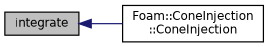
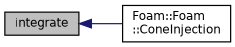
node "Foam::ConeInjection ::ConeInjection": label "Foam::ConeInjection ::ConeInjection" -> "Foam::Foam ::ConeInjection"
